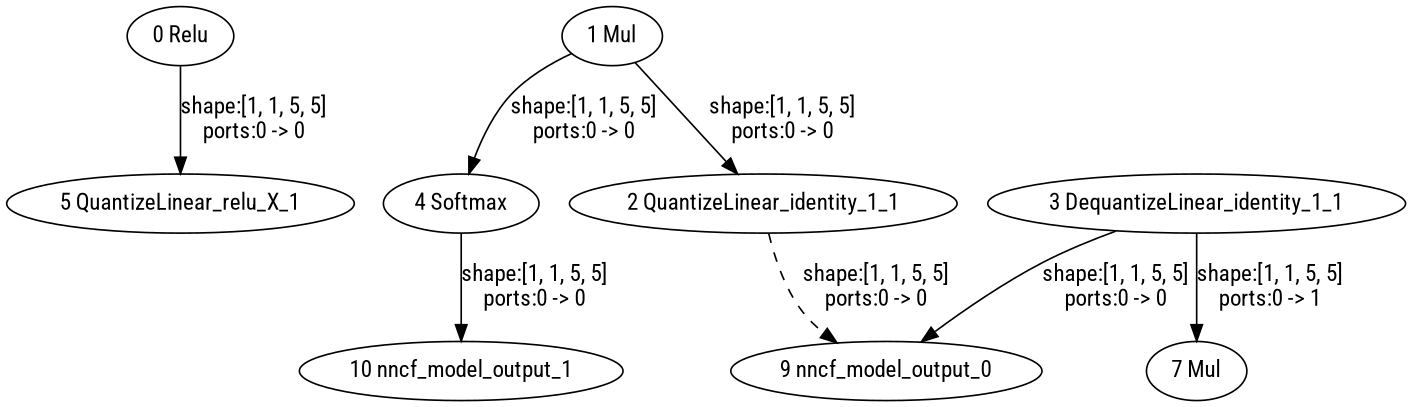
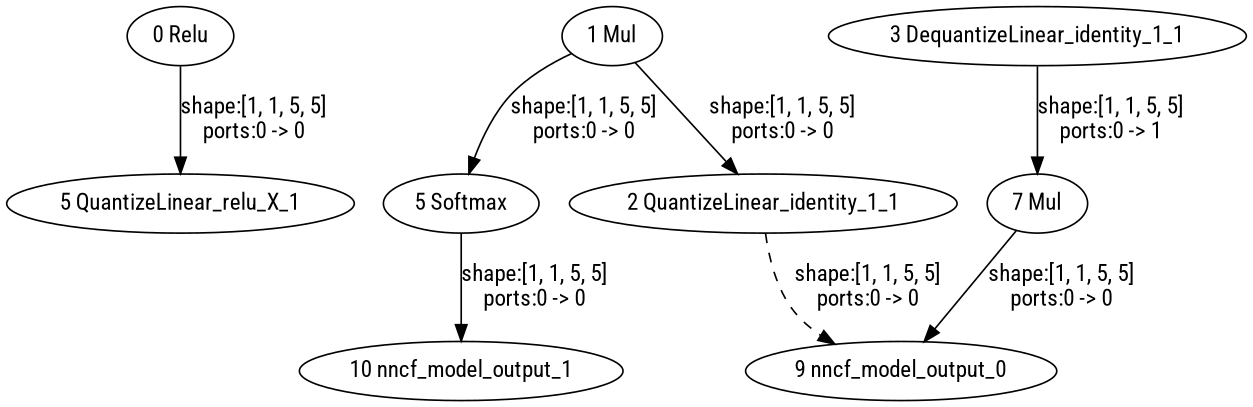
node "4 Softmax": label "4 Softmax" -> "5 Softmax"
edge "3 DequantizeLinear_identity_1_1" -> "9 nncf_model_output_0": now "7 Mul" -> "9 nncf_model_output_0"
